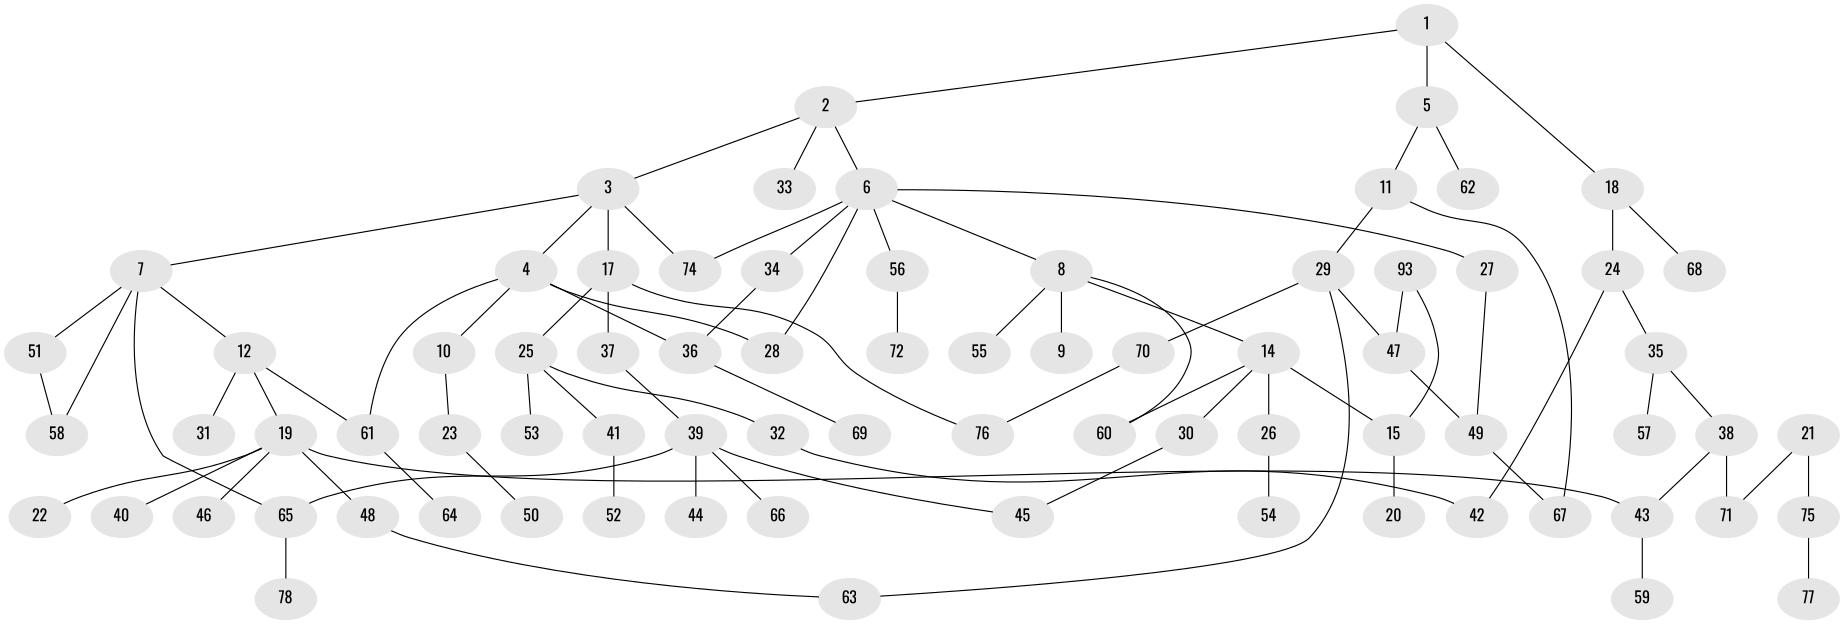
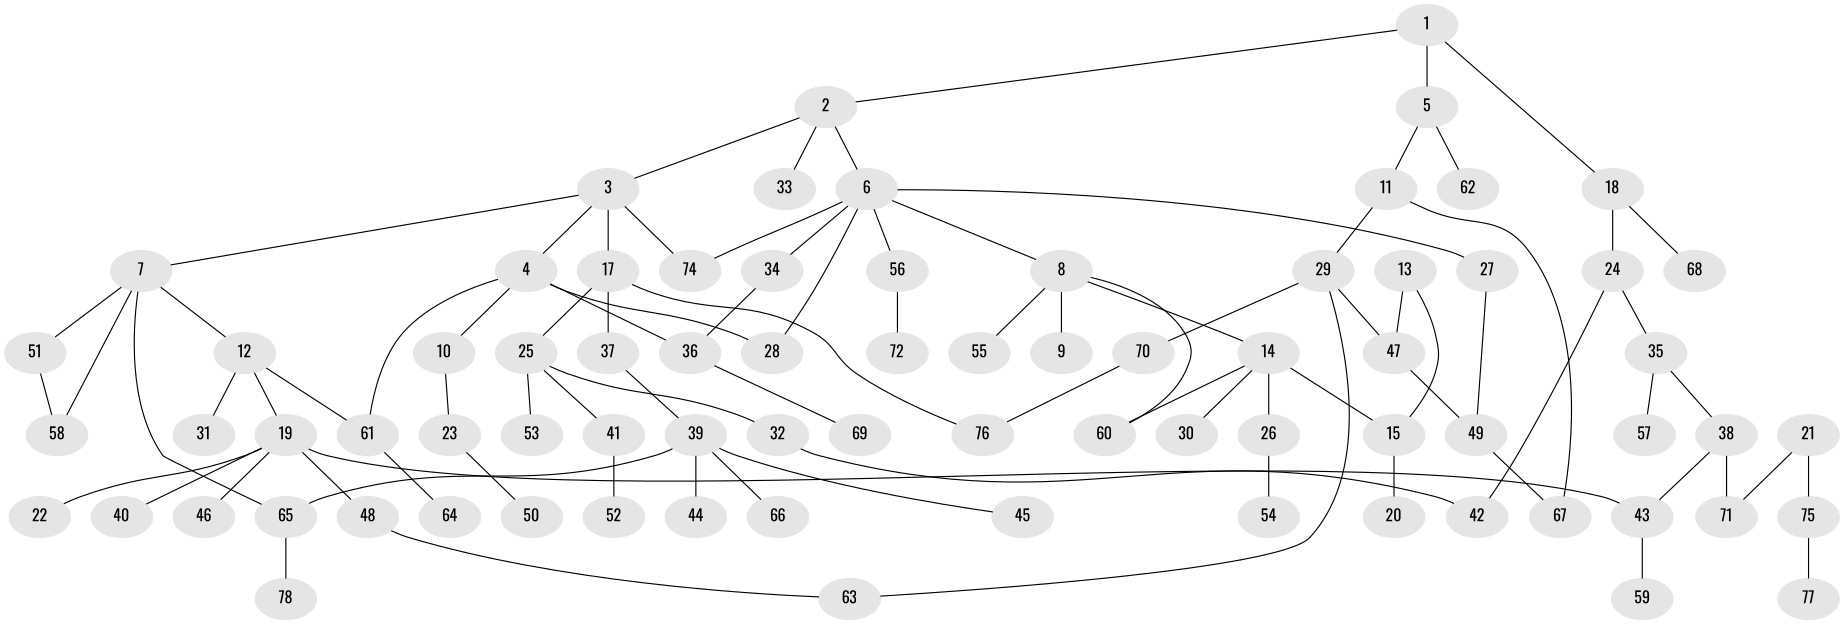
node "93": label "93" -> "13"
edge "30" -- "45": removed
